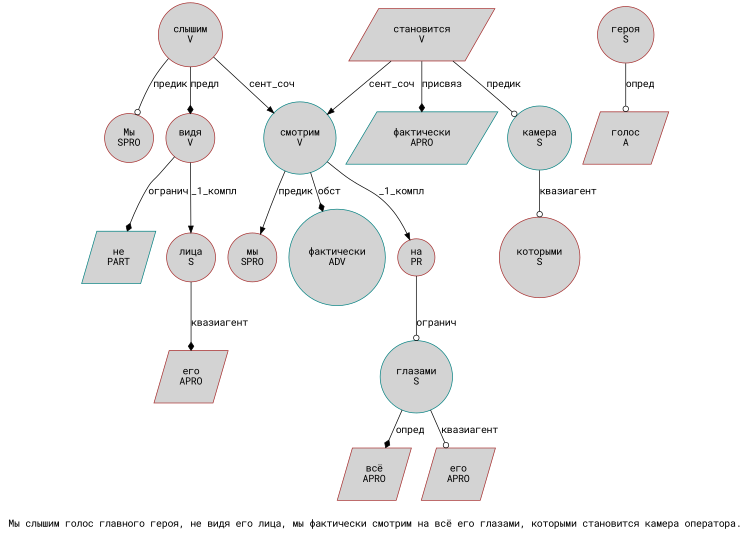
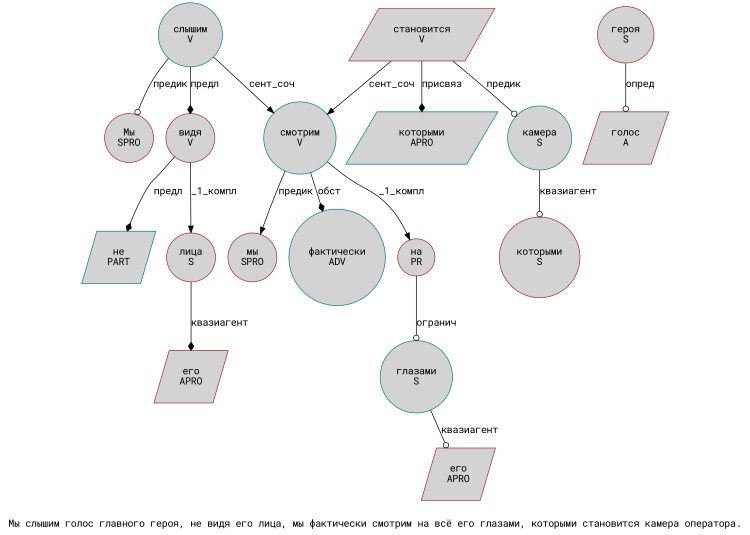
node "слышим V": color brown -> teal
node "фактически APRO": label "фактически APRO" -> "которыми APRO"
edge "видя V" -> "не PART": label "огранич" -> "предл"
node "всё APRO": removed
